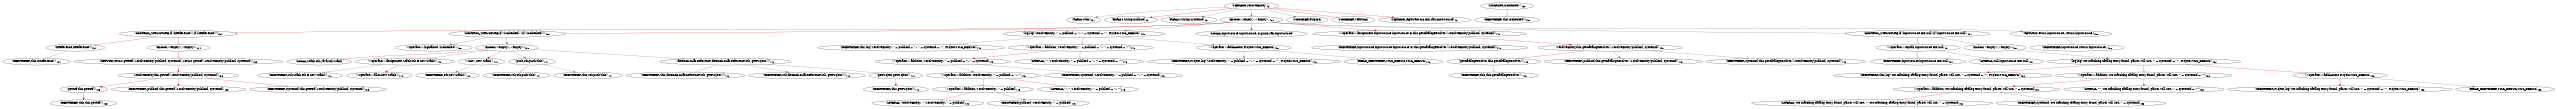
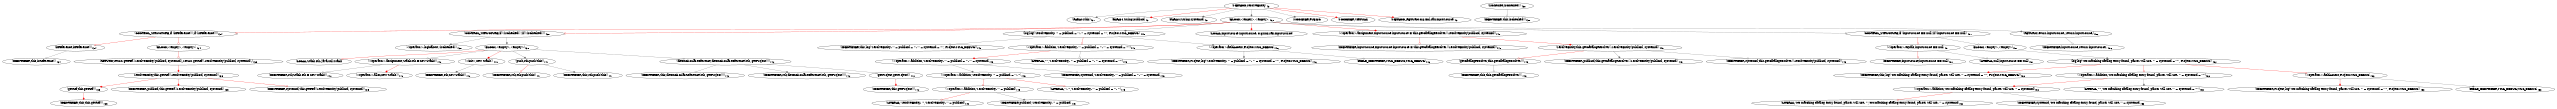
edge "(METHOD,resolveEntity)" -> "(MODIFIER,VIRTUAL)": arrowhead odot -> diamond
